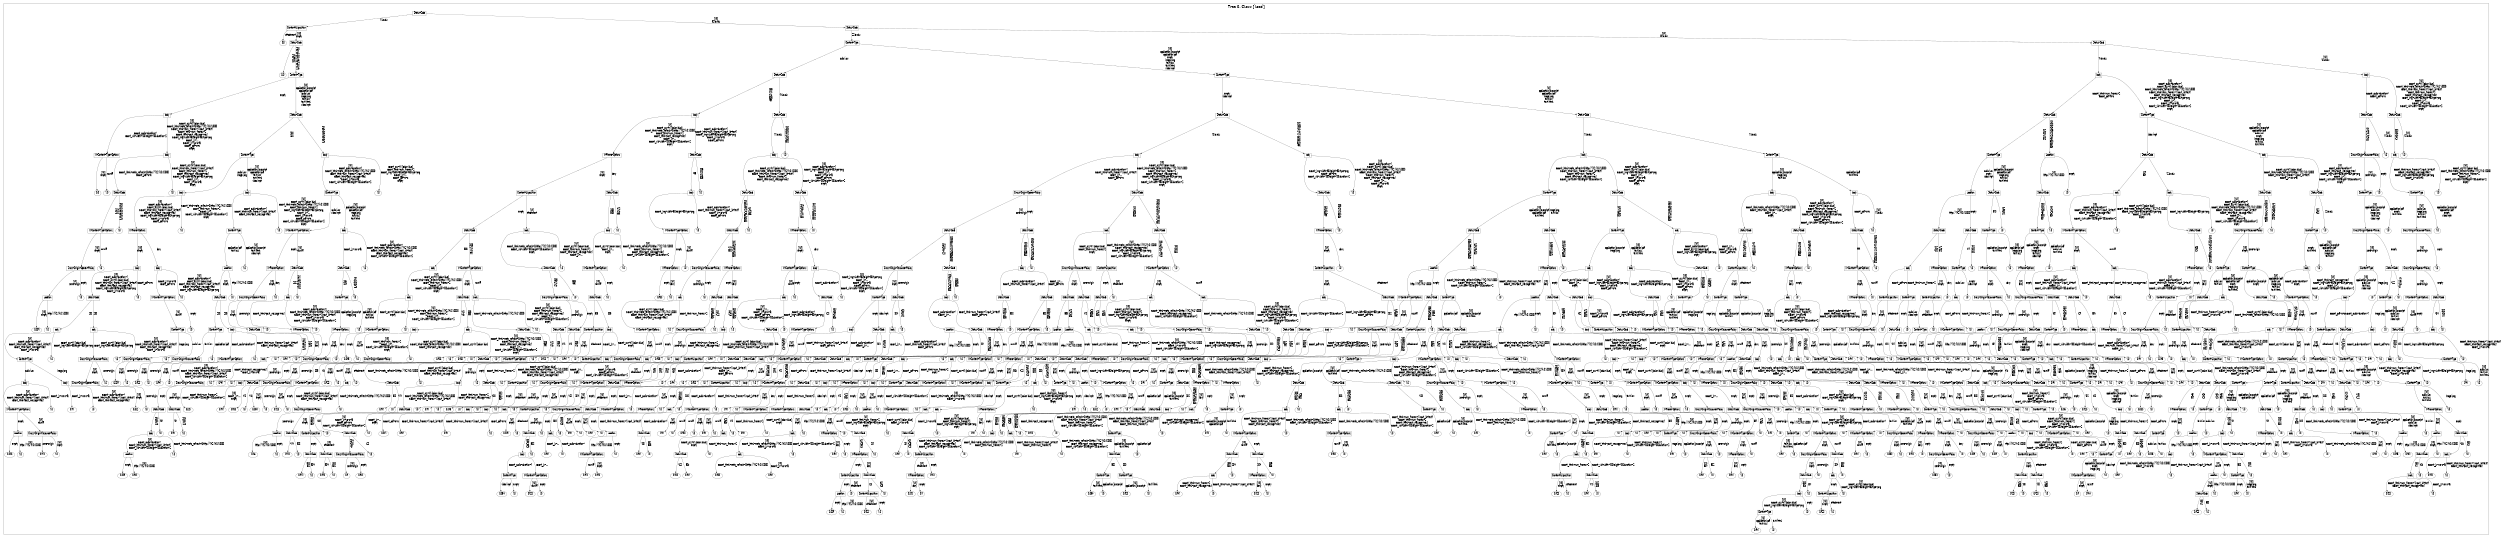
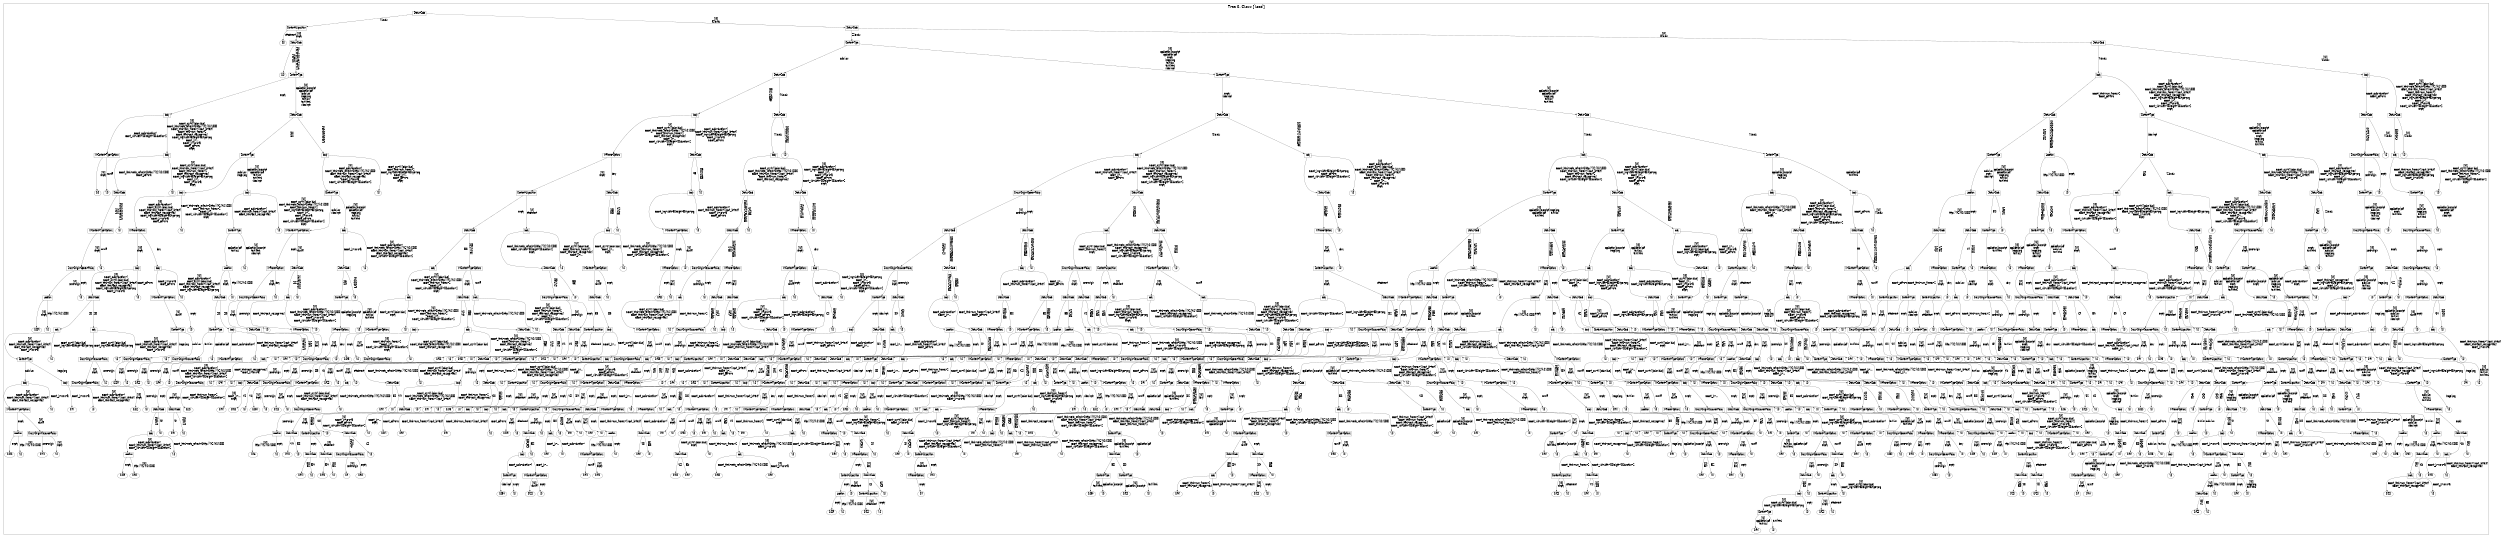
node "0.818": removed
